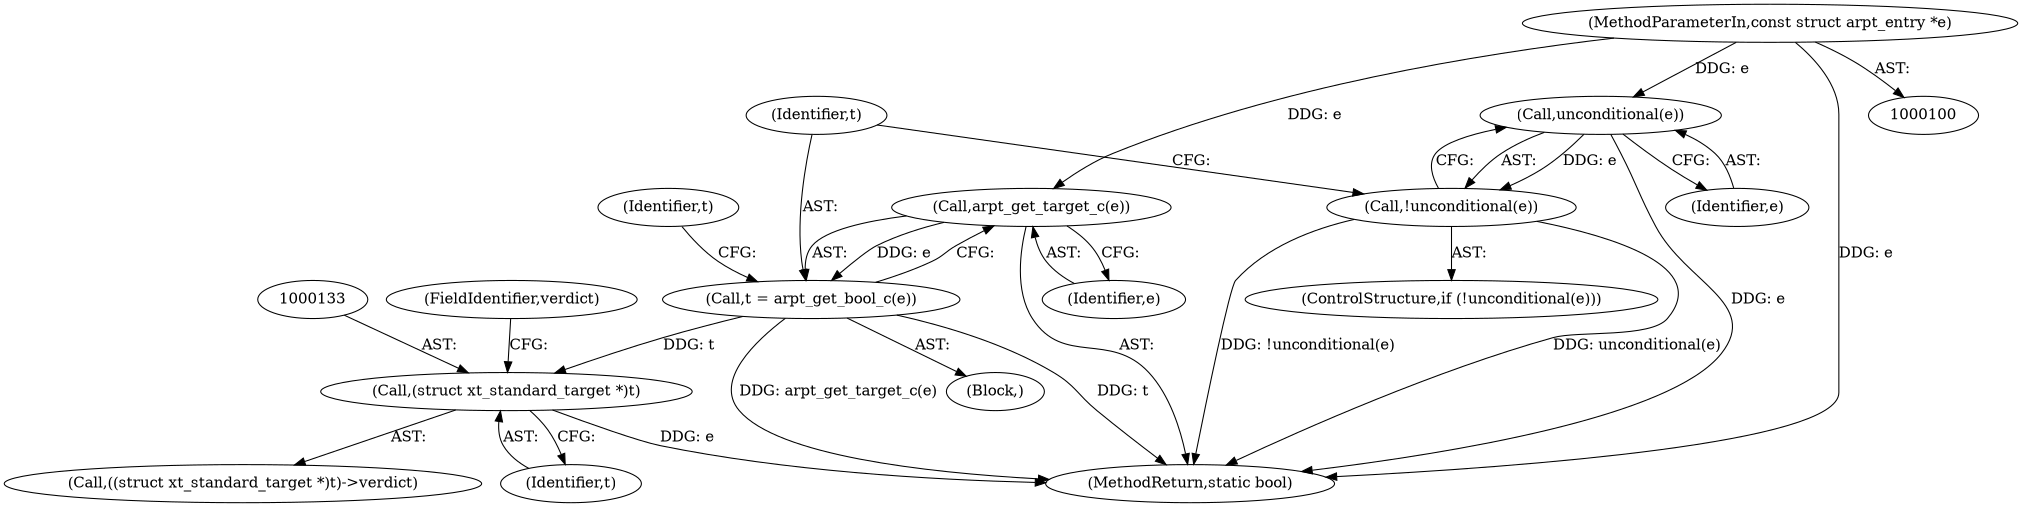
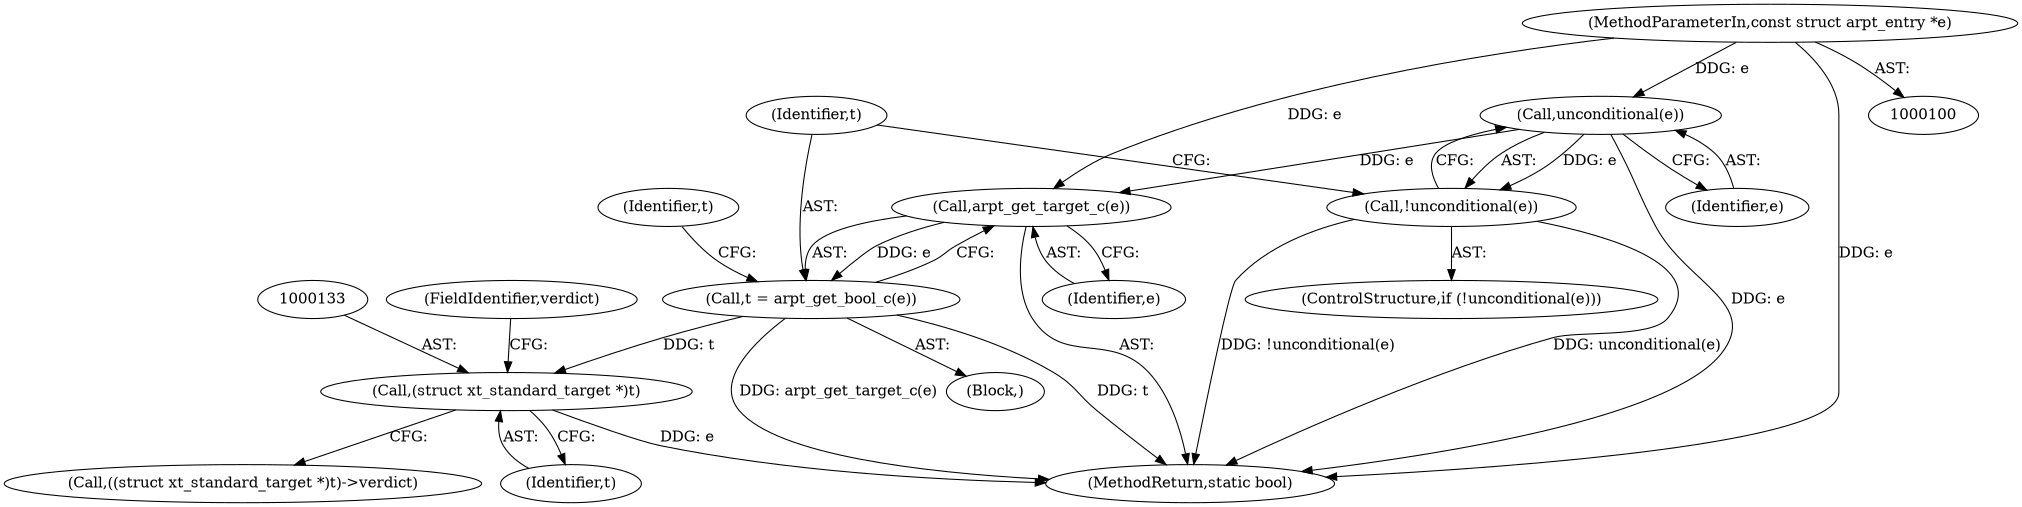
edge "(Call,unconditional(e))" -> "(Call,arpt_get_target_c(e))": added, label "DDG: e"
edge "(Call,(struct xt_standard_target *)t)" -> "(Call,((struct xt_standard_target *)t)->verdict)": label "AST: " -> "CFG: "
